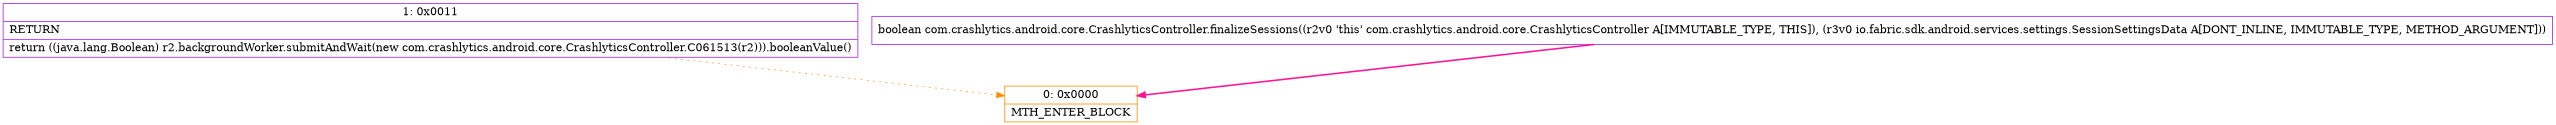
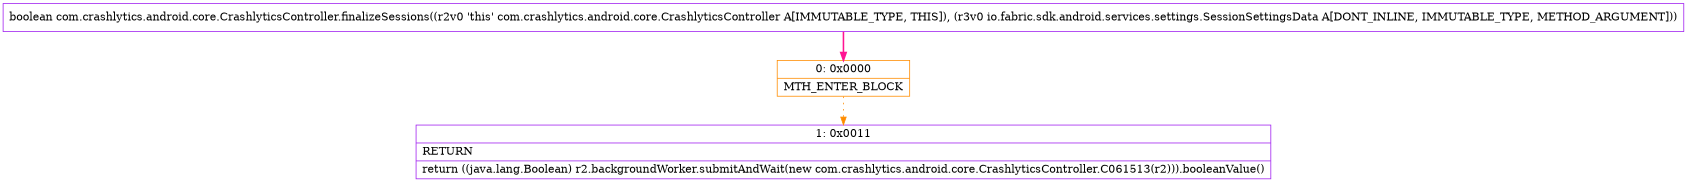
edge "1: 0x0011" -> "0: 0x0000": reversed
